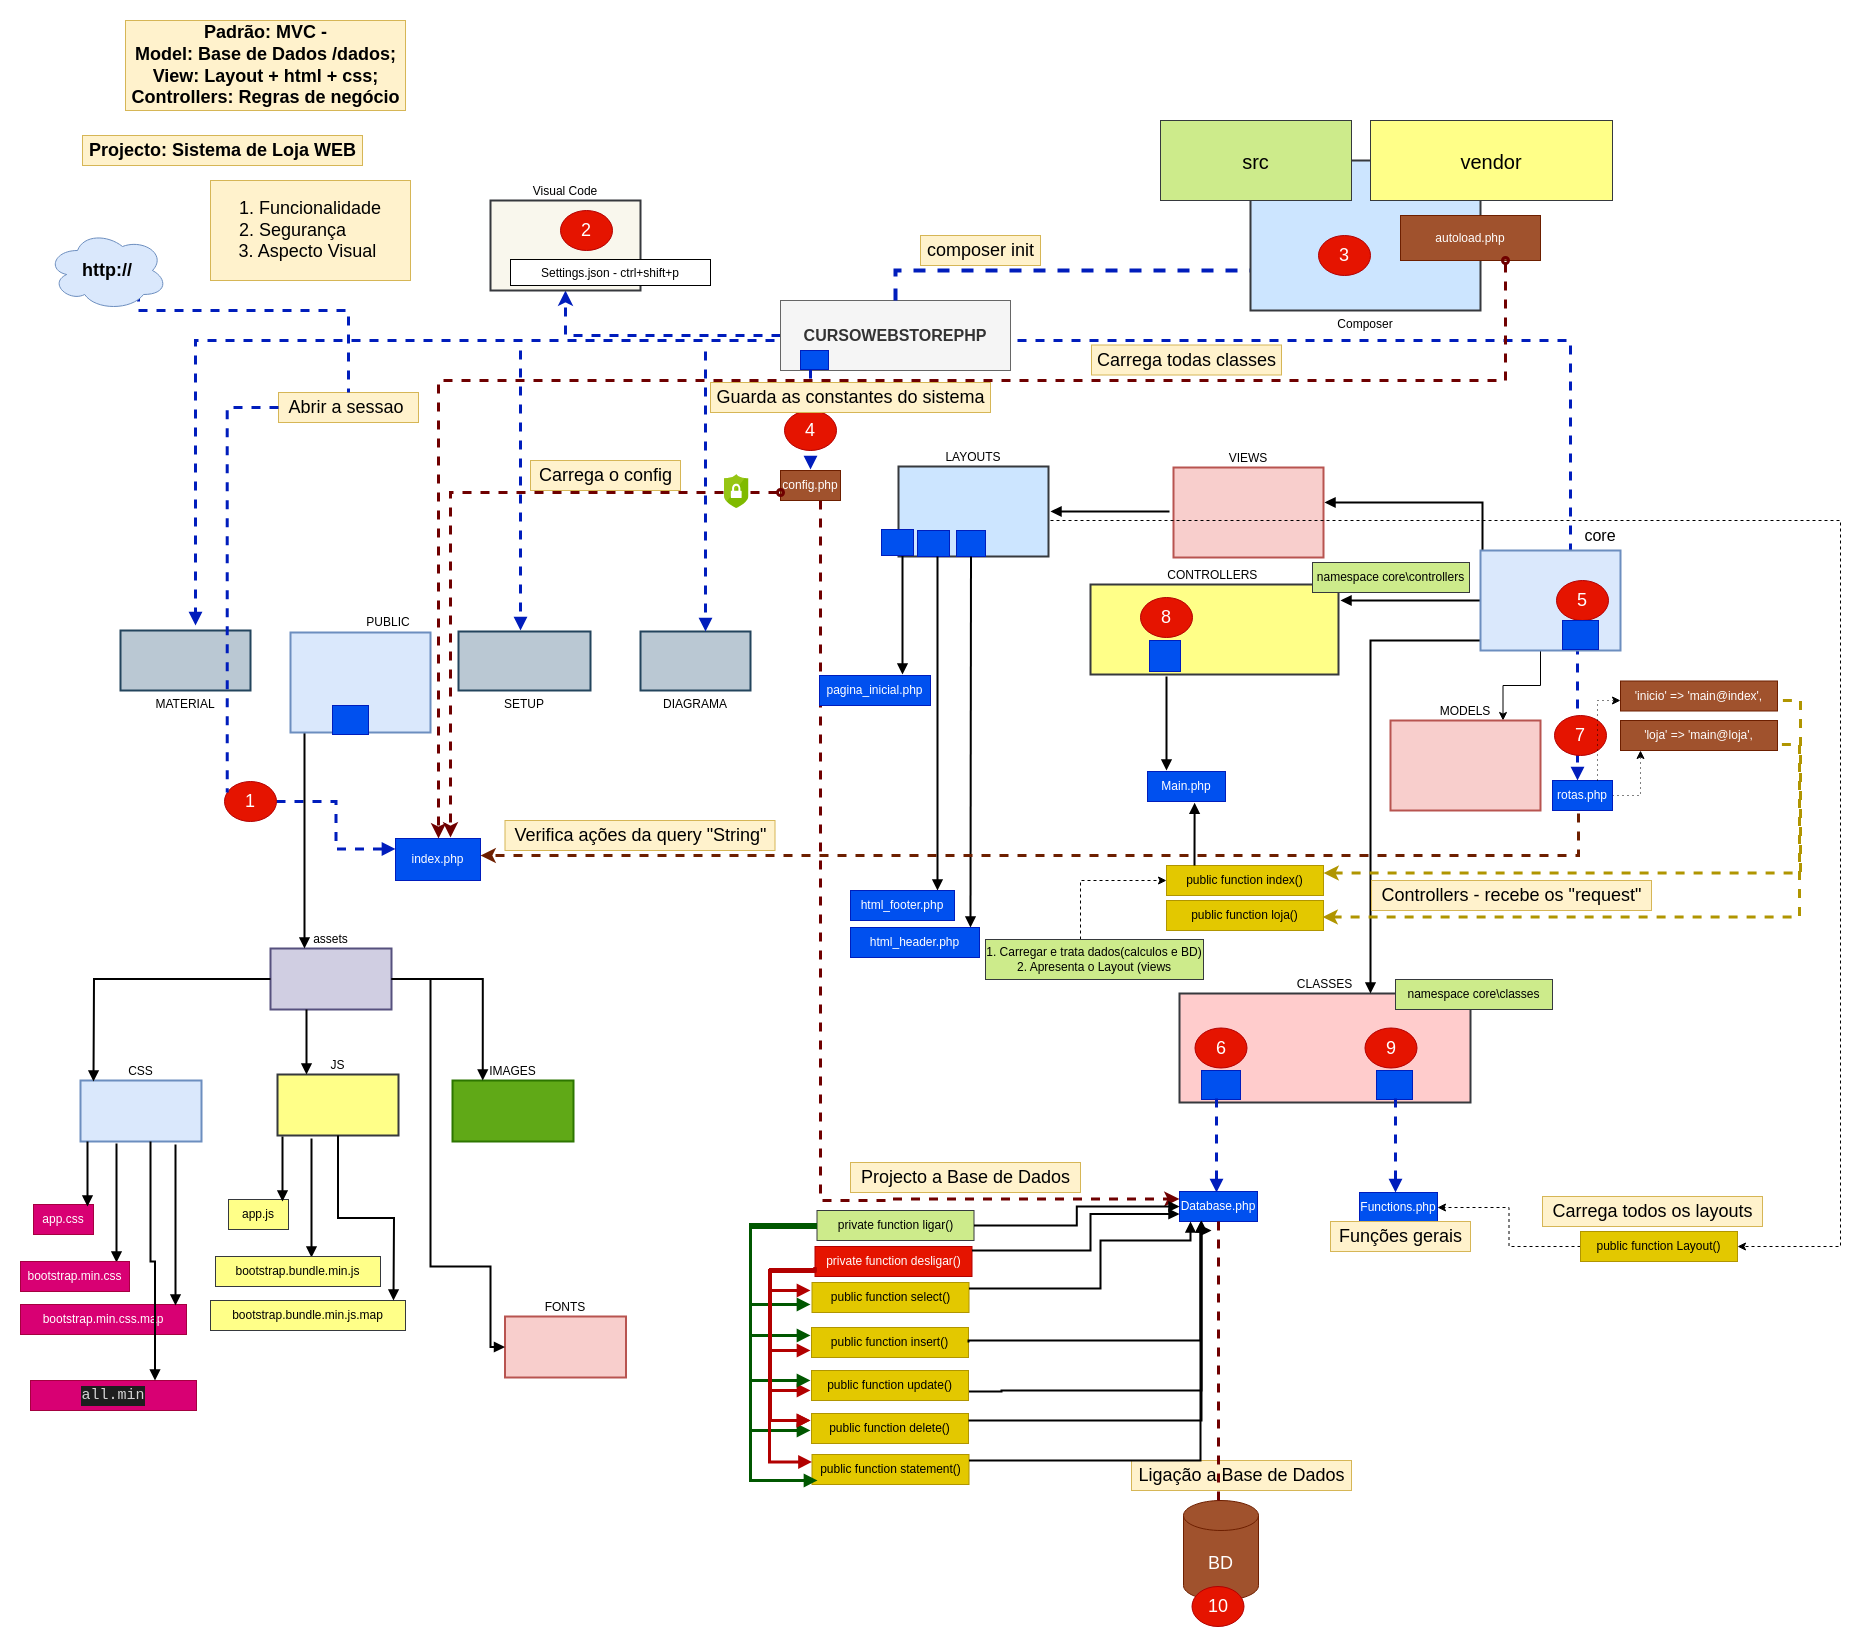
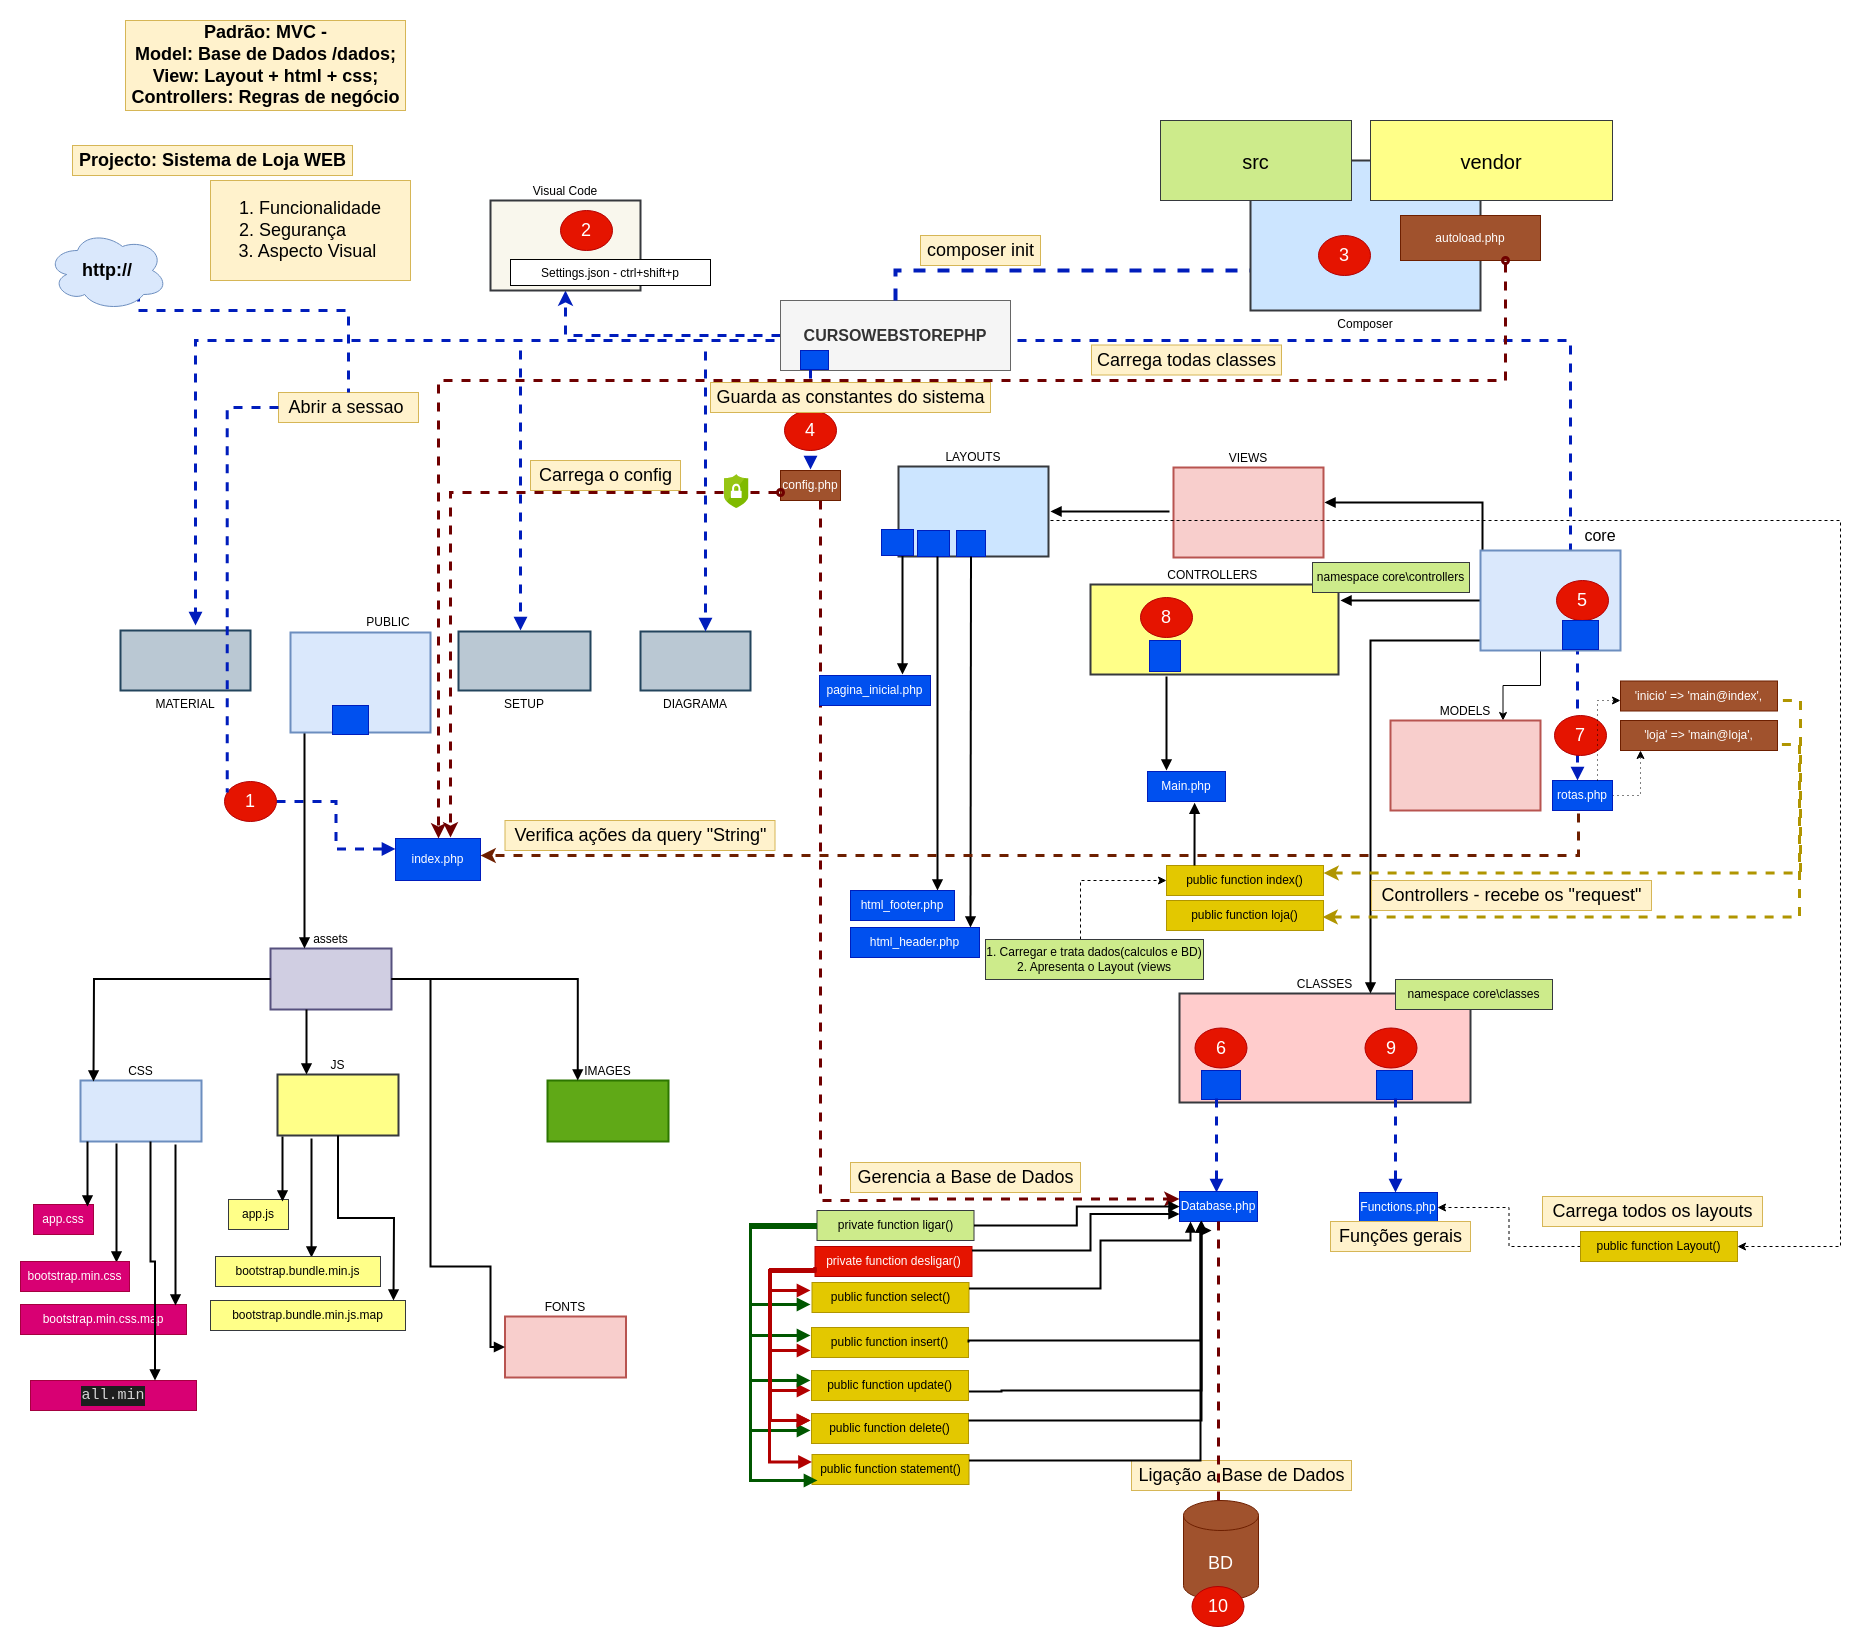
node "Projecto: Sistema de Loja WEB": moved (223, 151) -> (213, 161)
node "IMAGES": moved (513, 1111) -> (608, 1111)
node "Projecto a Base de Dados": label "Projecto a Base de Dados" -> "Gerencia a Base de Dados"
